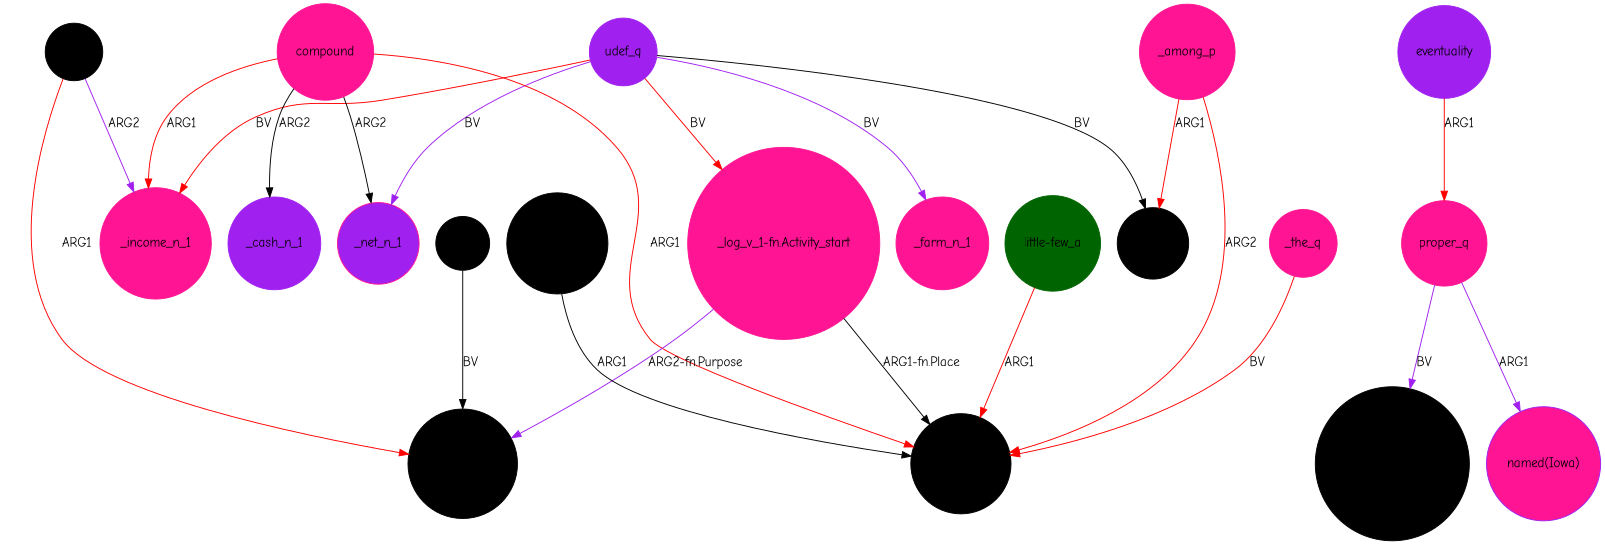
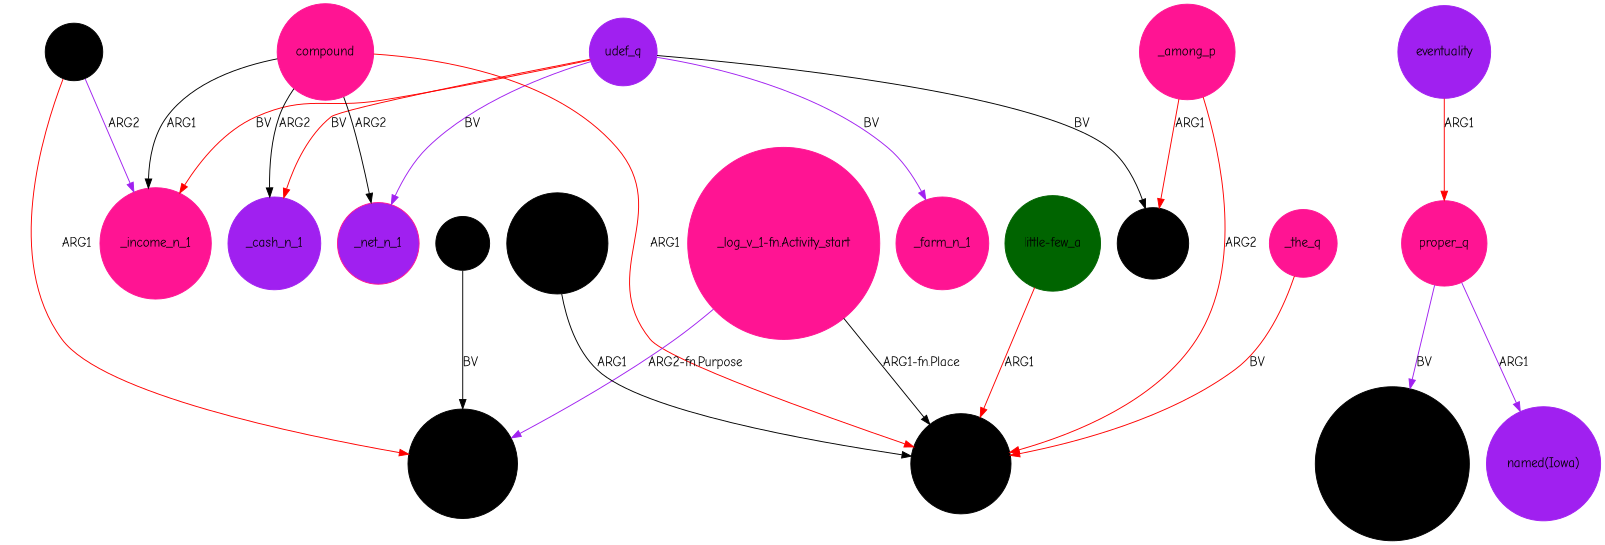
edge "compound" -> "_income_n_1": color red -> black
edge "udef_q" -> "_log_v_1-fn.Activity_start": now "udef_q" -> "_cash_n_1"
node "named(Iowa)": fillcolor deeppink -> purple
